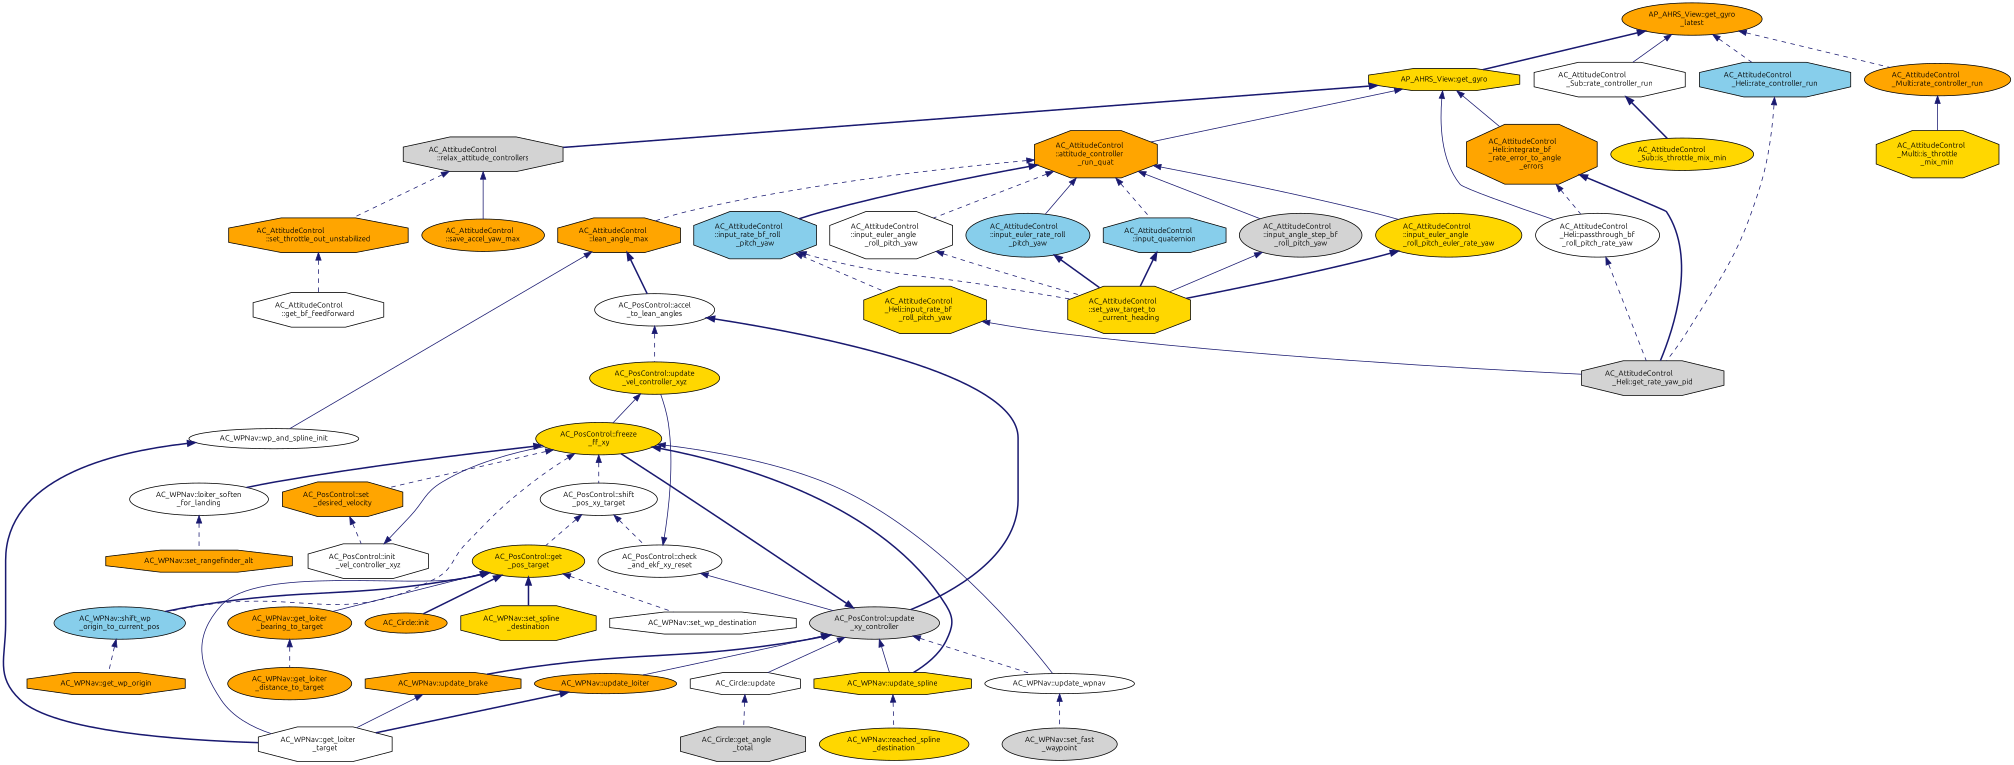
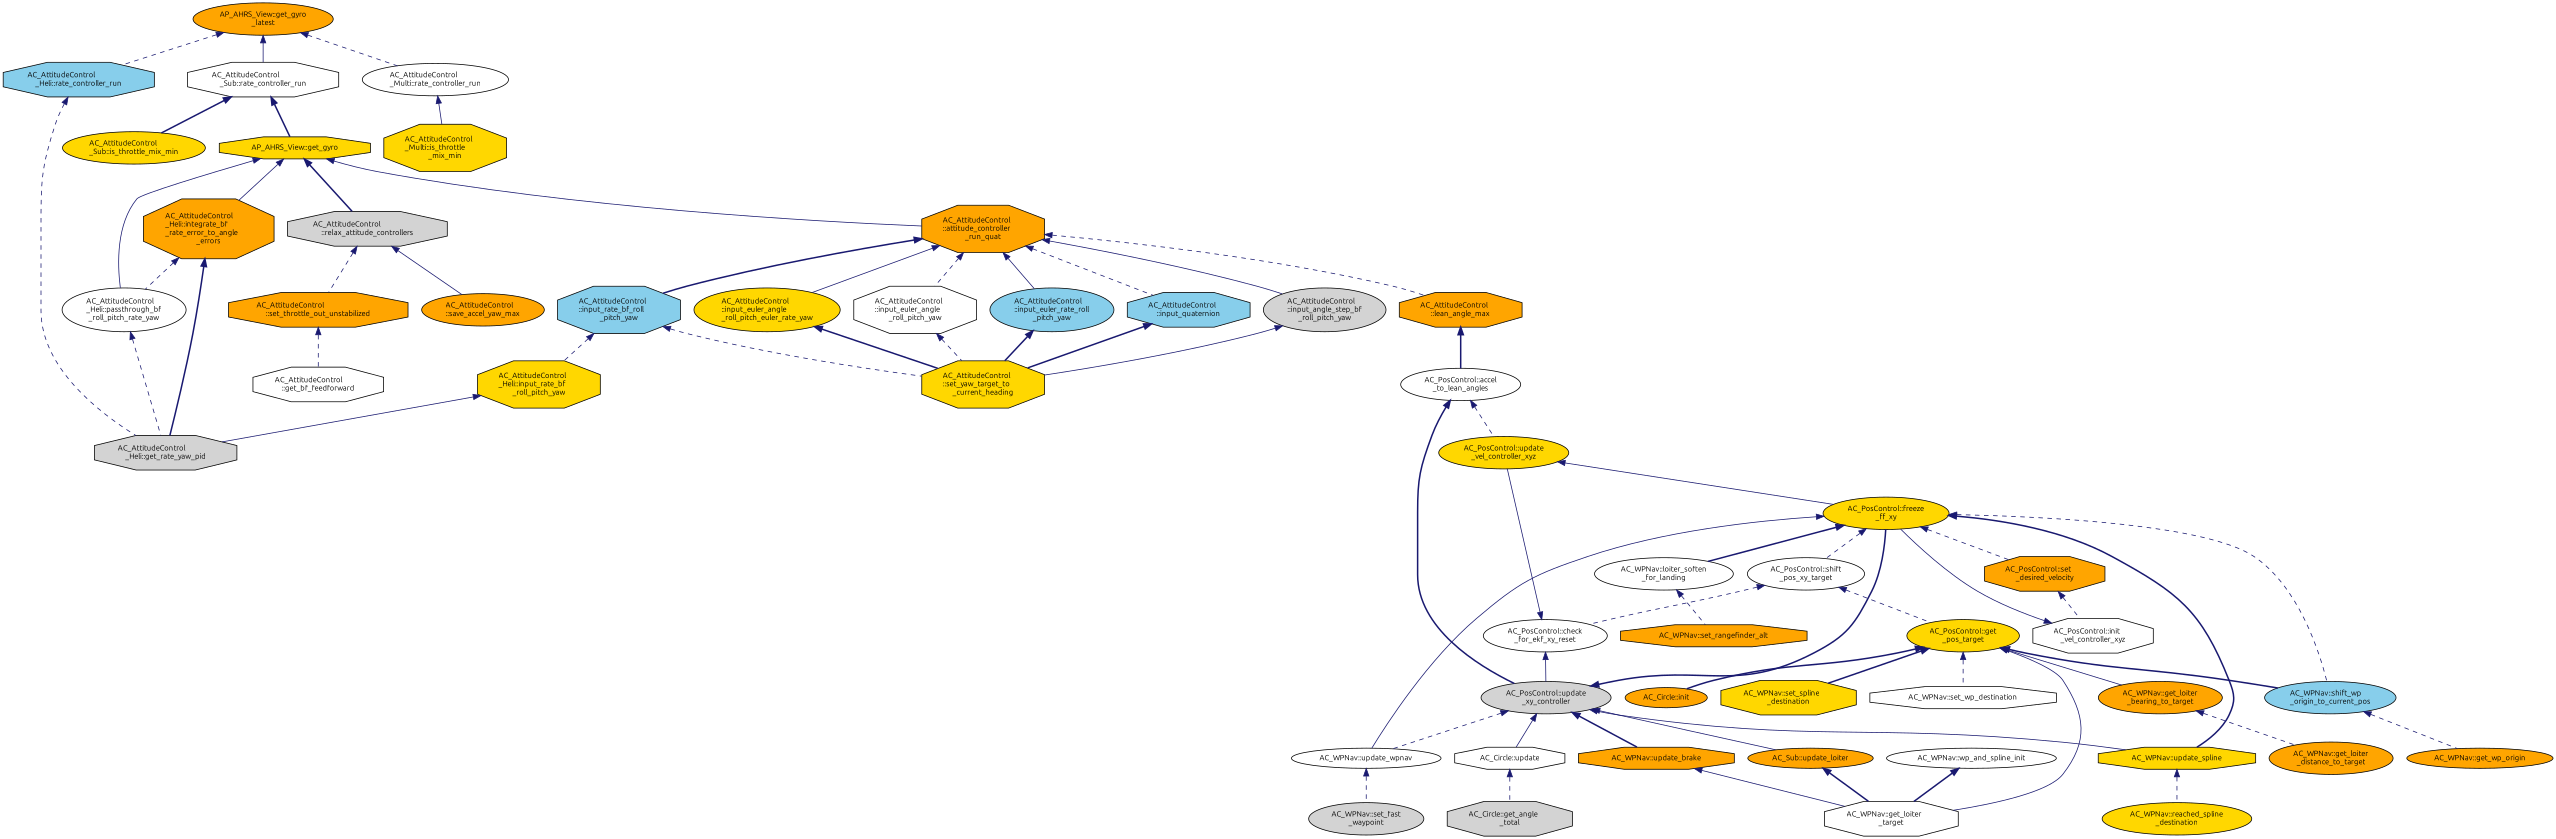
edge "AP_AHRS_View::get_gyro" -> "AP_AHRS_View::get_gyro _latest": now "AP_AHRS_View::get_gyro" -> "AC_AttitudeControl _Sub::rate_controller_run"
node "AC_AttitudeControl _Multi::rate_controller_run": fillcolor orange -> white
edge "AC_WPNav::wp_and_spline_init" -> "AC_AttitudeControl ::lean_angle_max": removed
node "AC_PosControl::check _and_ekf_xy_reset": label "AC_PosControl::check _and_ekf_xy_reset" -> "AC_PosControl::check _for_ekf_xy_reset"
node "AC_WPNav::get_wp_origin": shape octagon -> ellipse
node "AC_WPNav::update_loiter": label "AC_WPNav::update_loiter" -> "AC_Sub::update_loiter"
